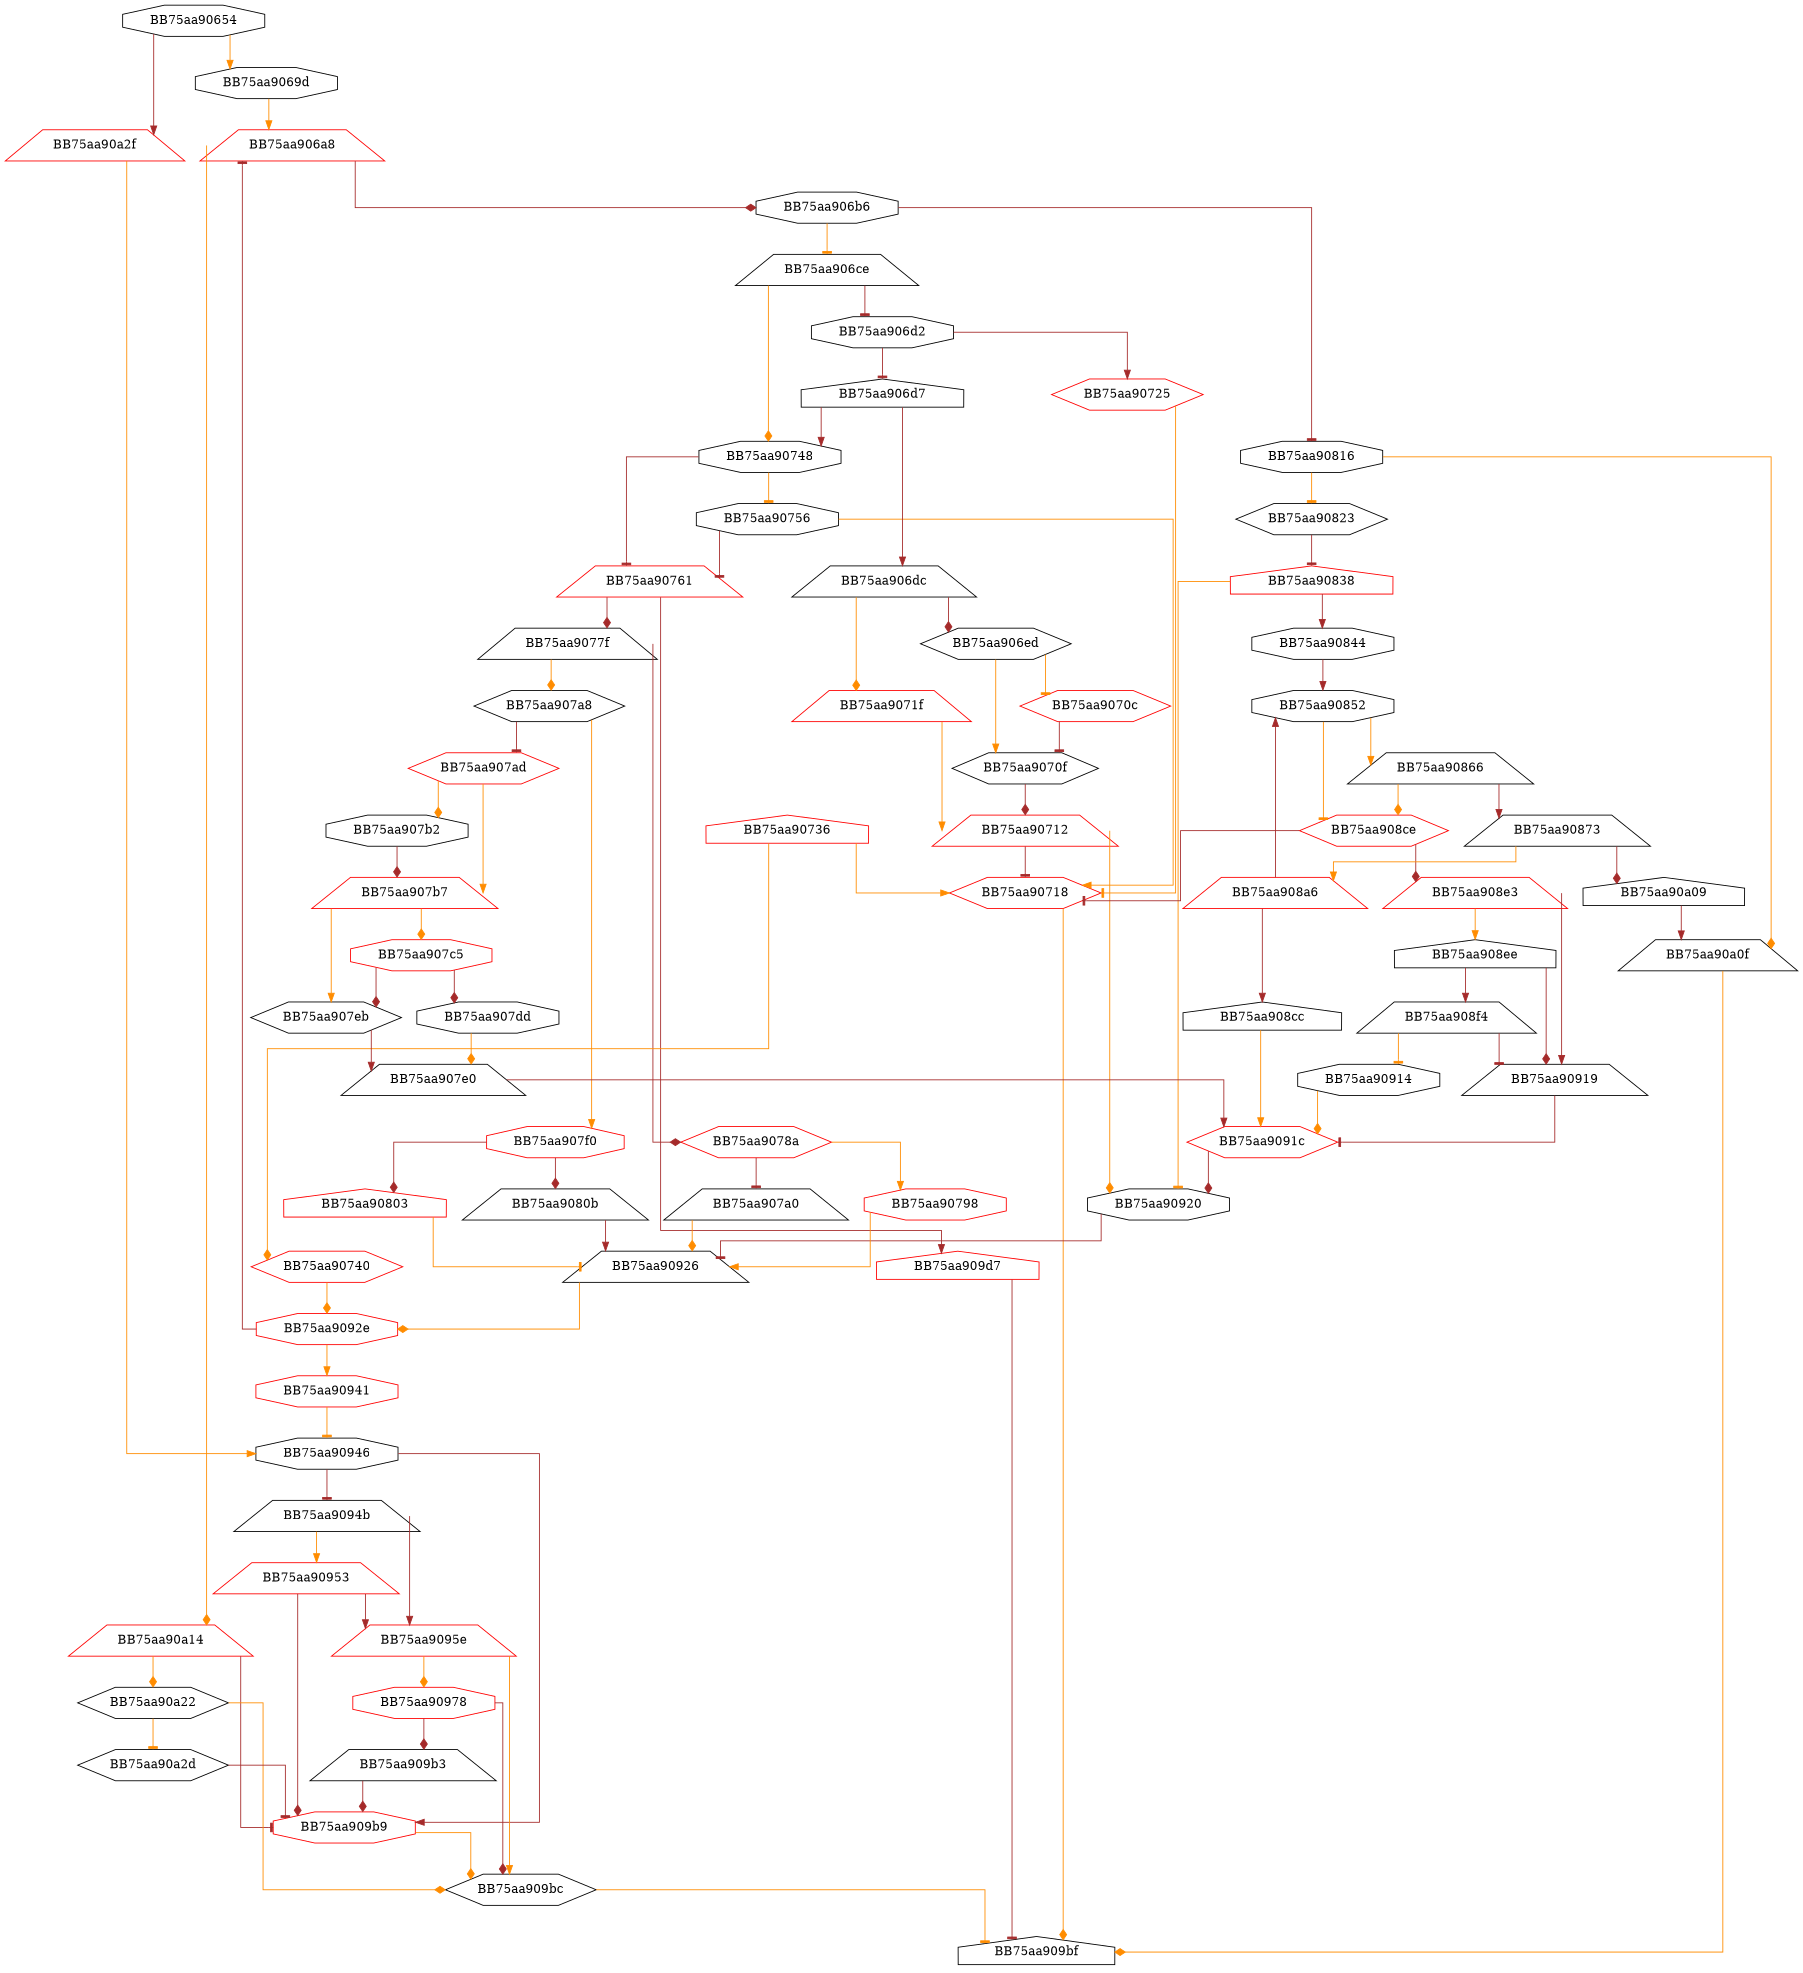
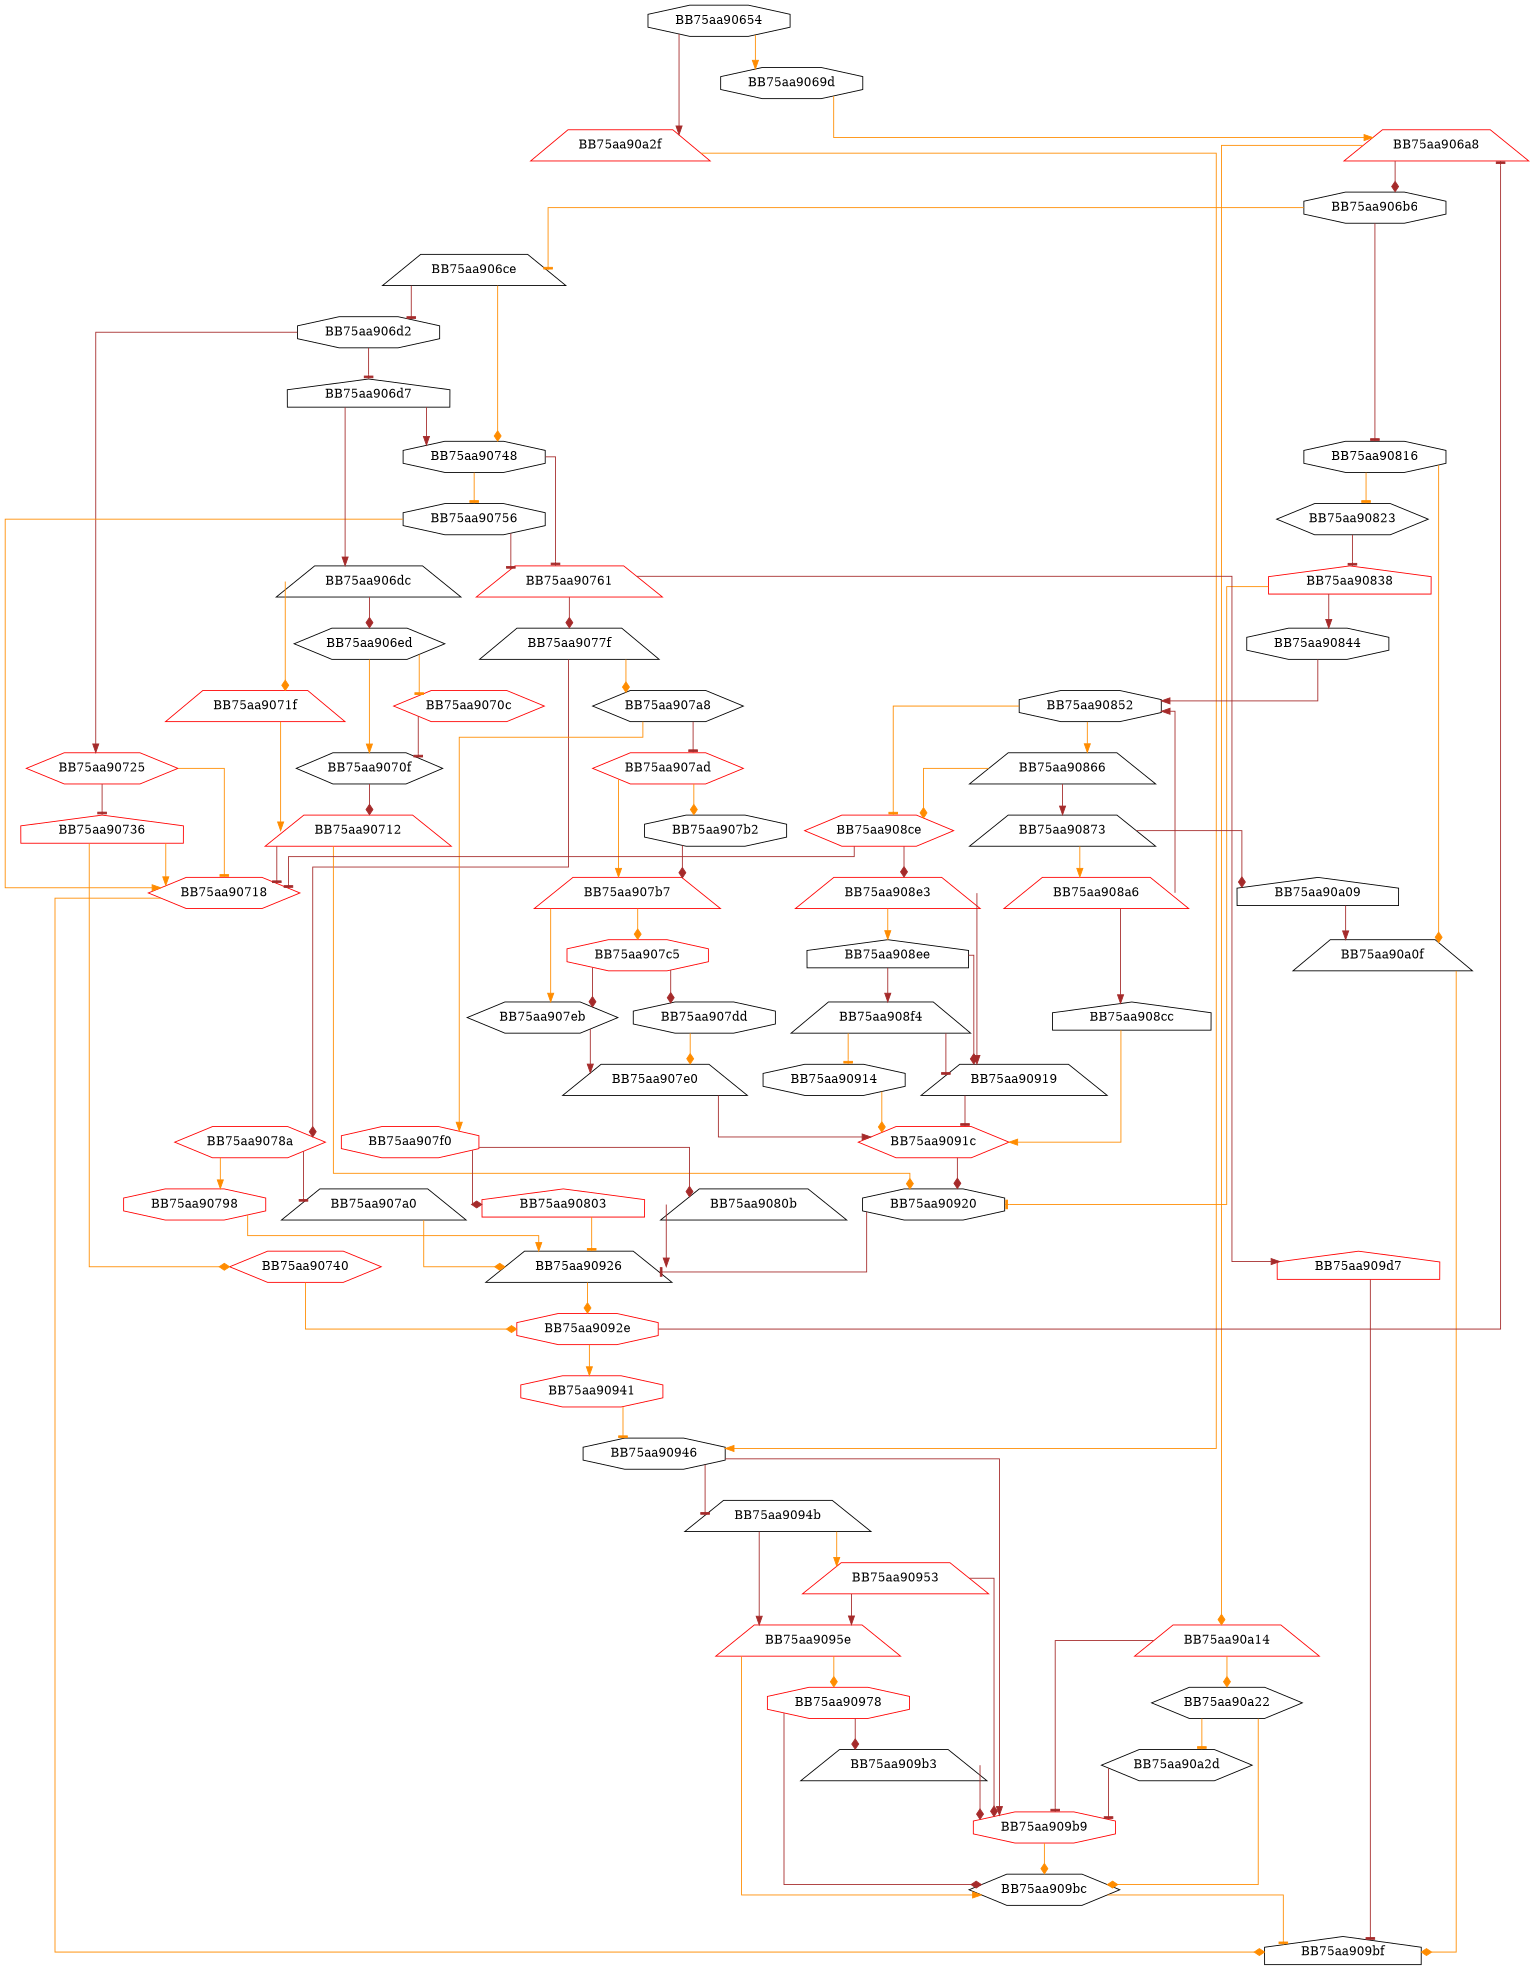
edge "BB75aa90725" -> "BB75aa90736": added
